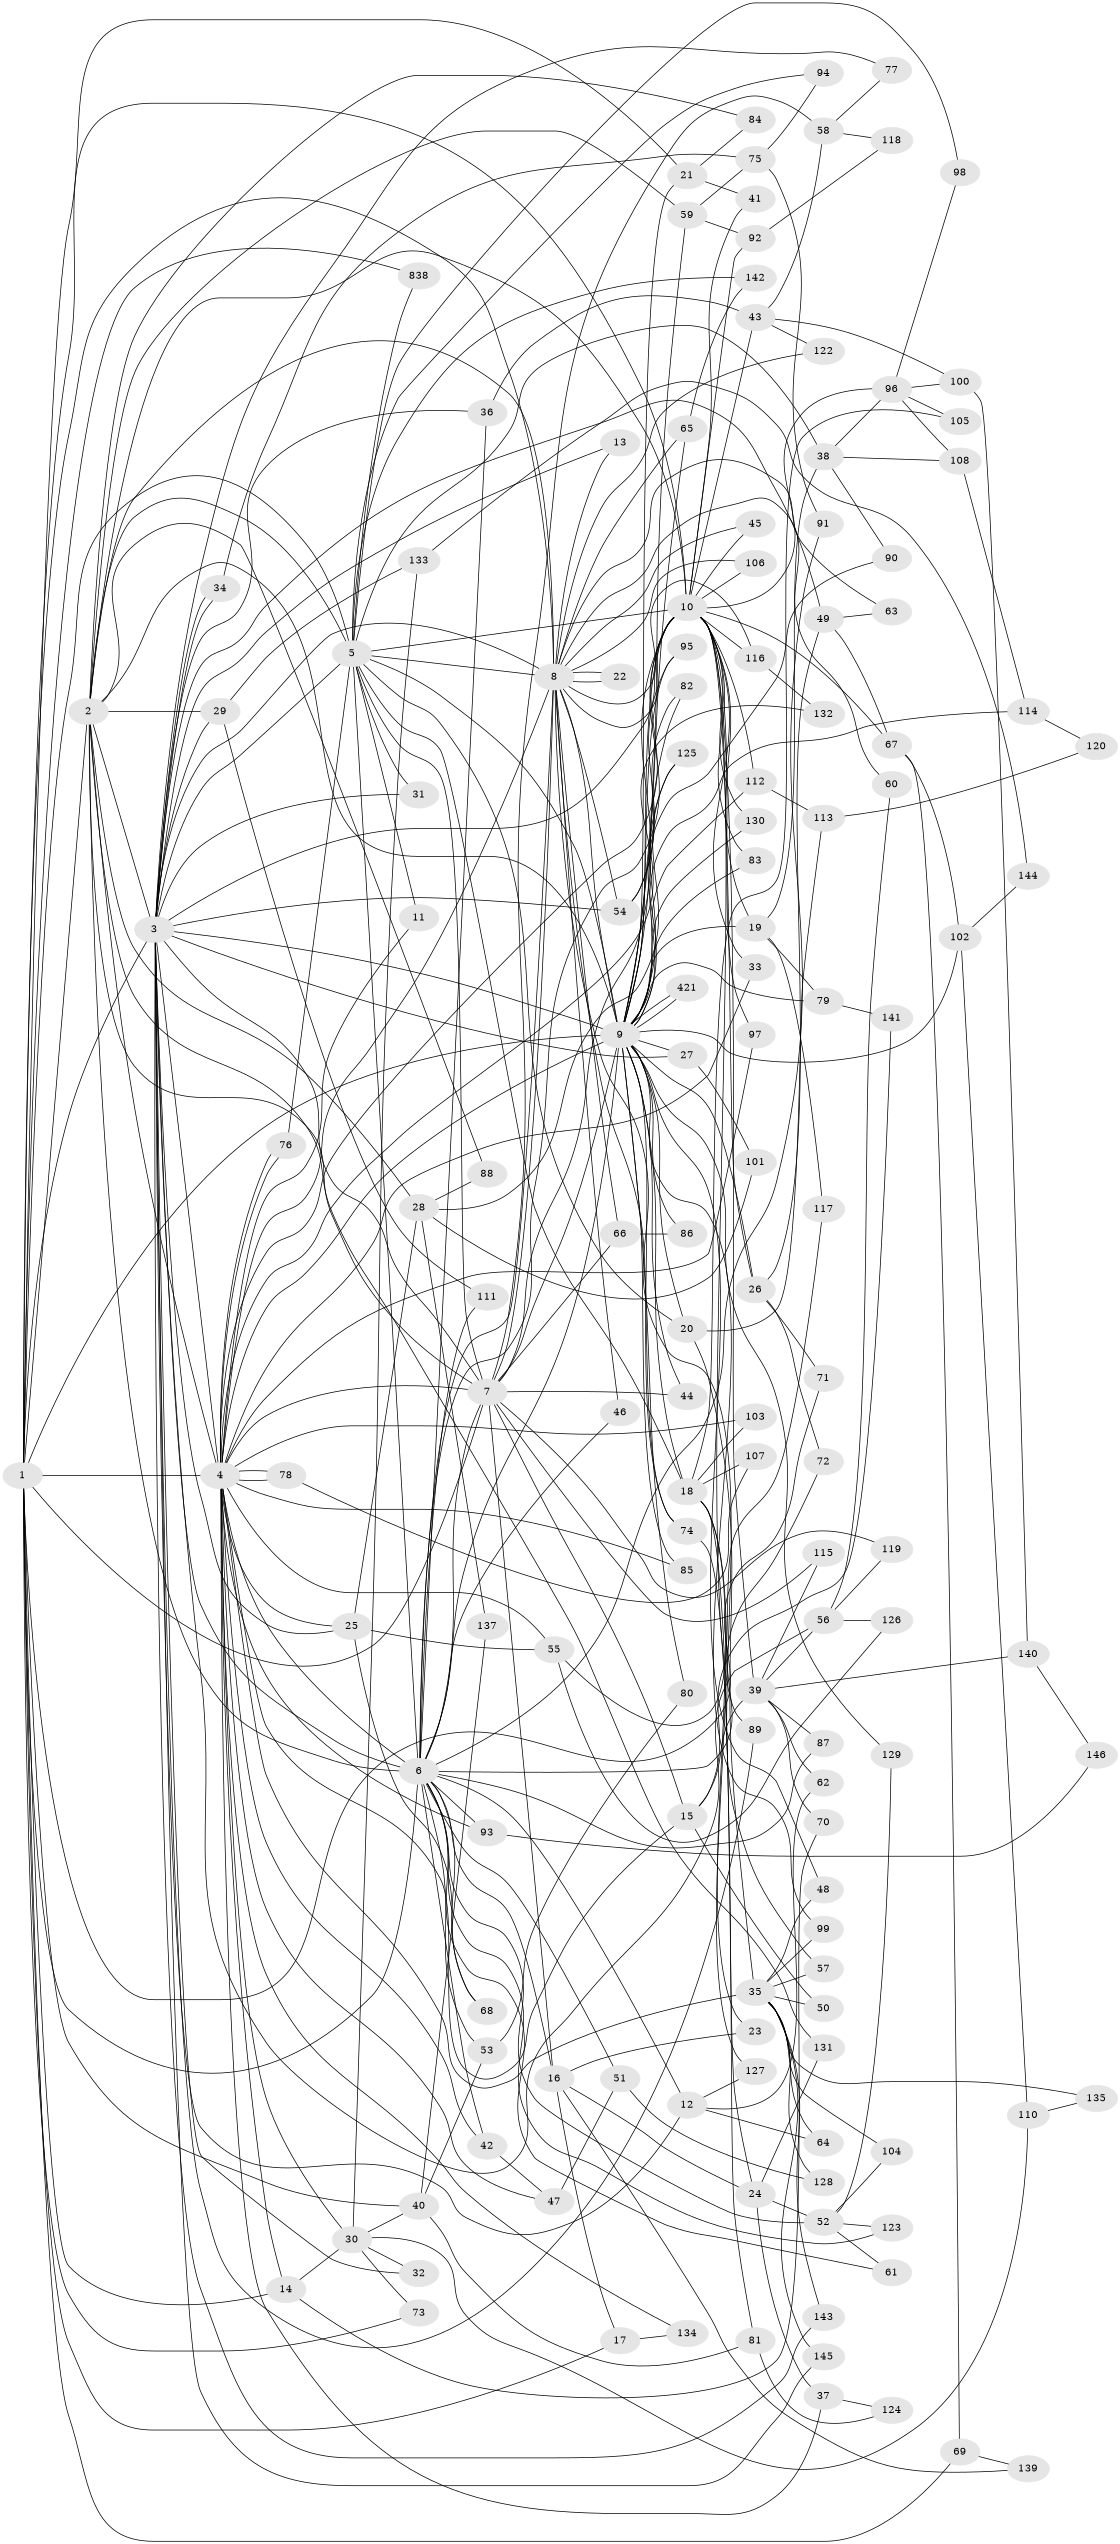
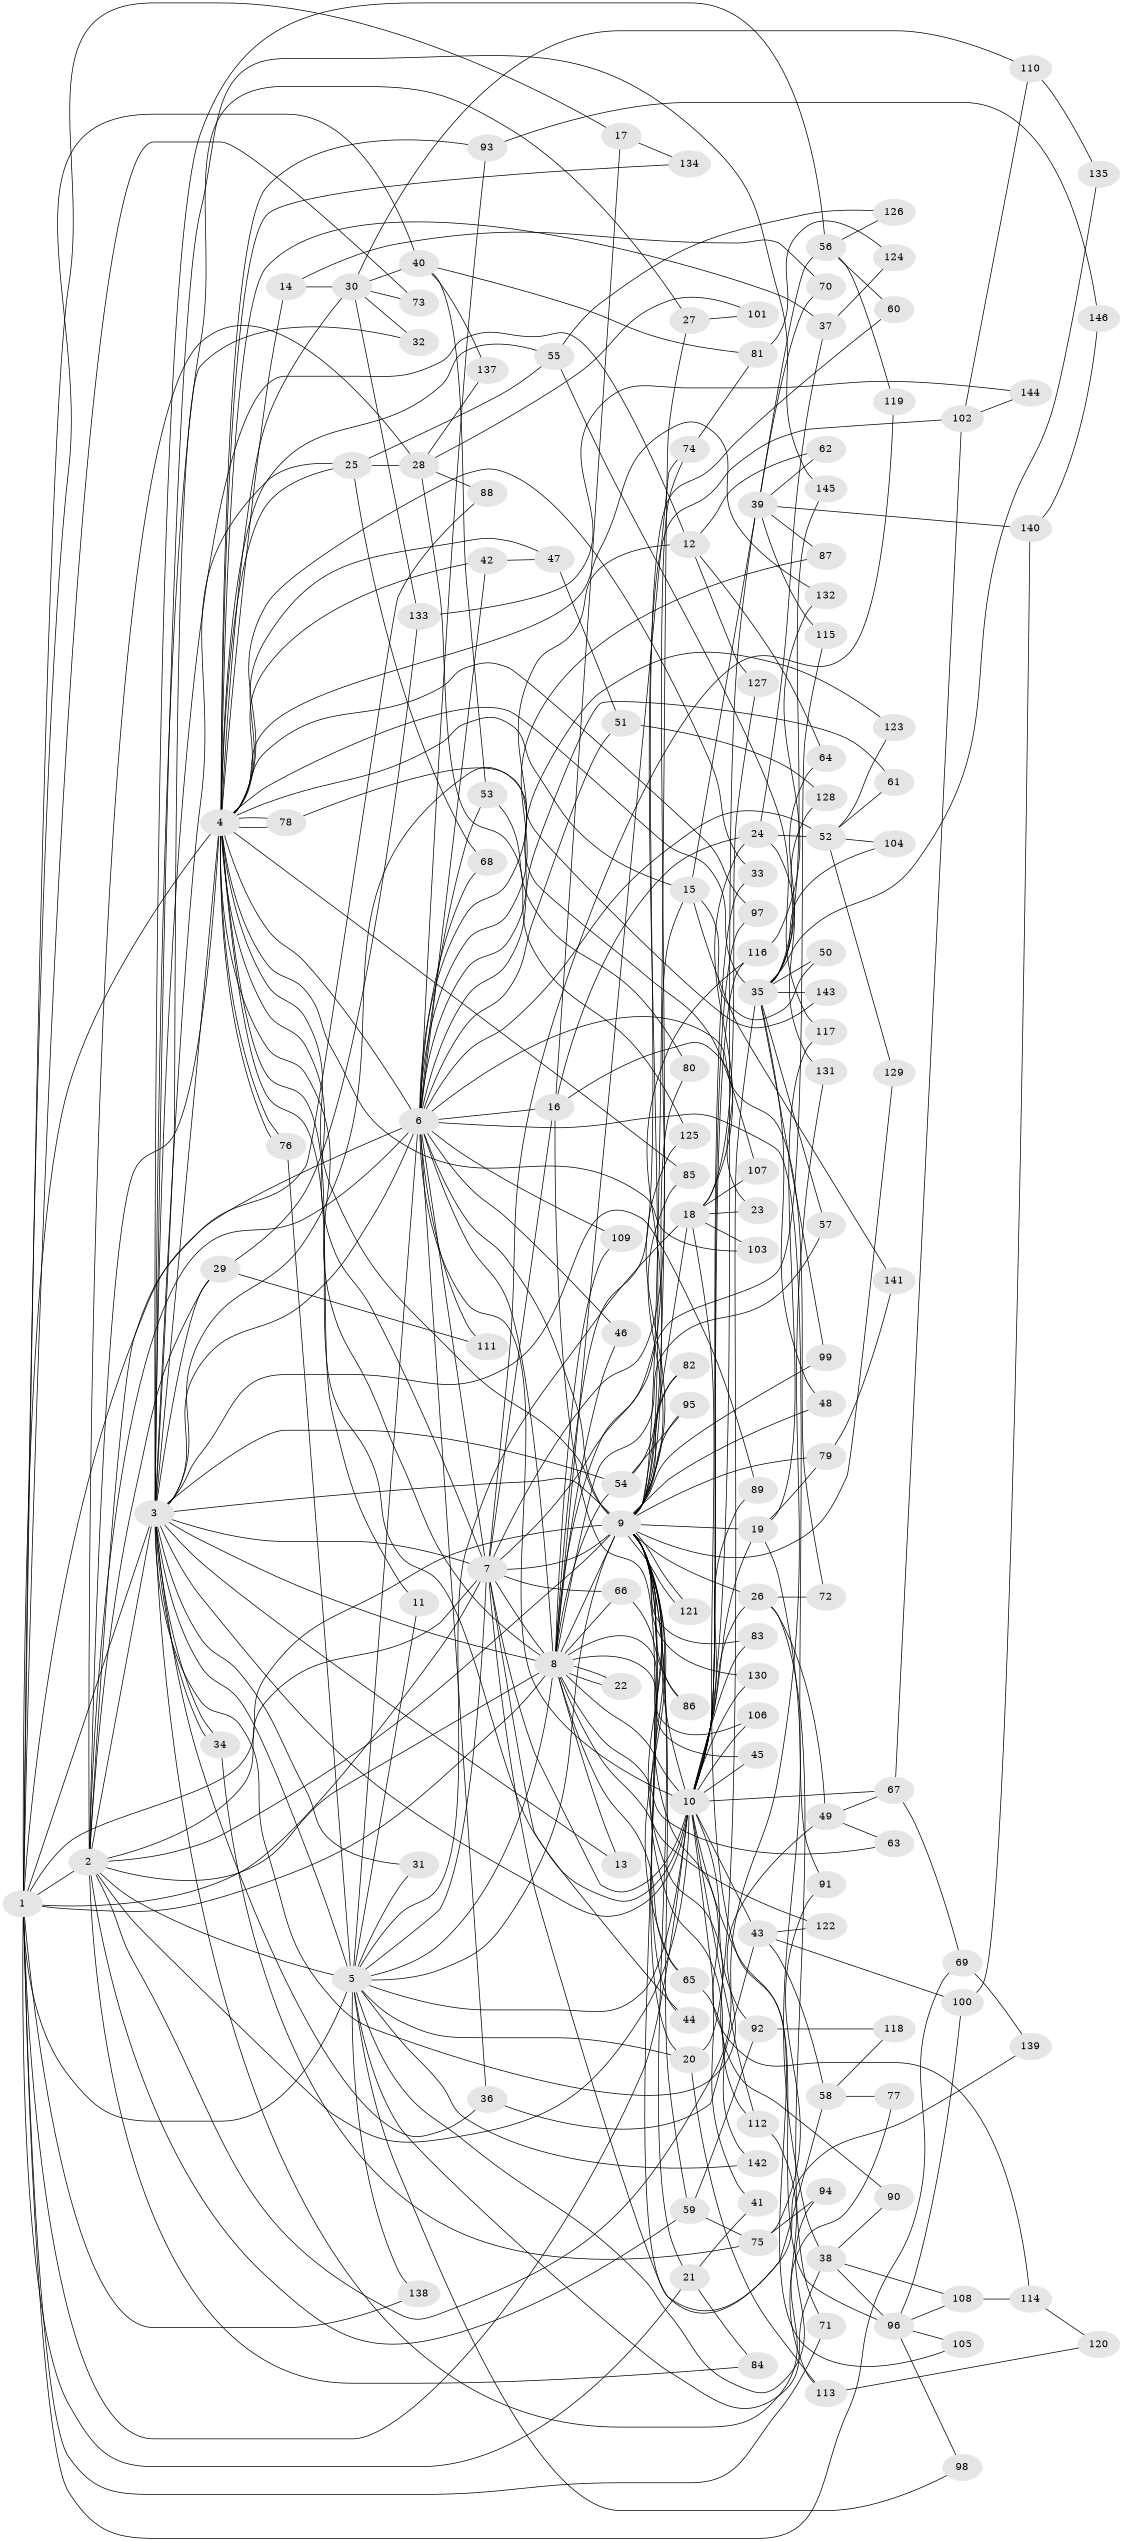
node "838": label "838" -> "138"
node "421": label "421" -> "121"
node "109": added
edge "1" -- "14": removed
